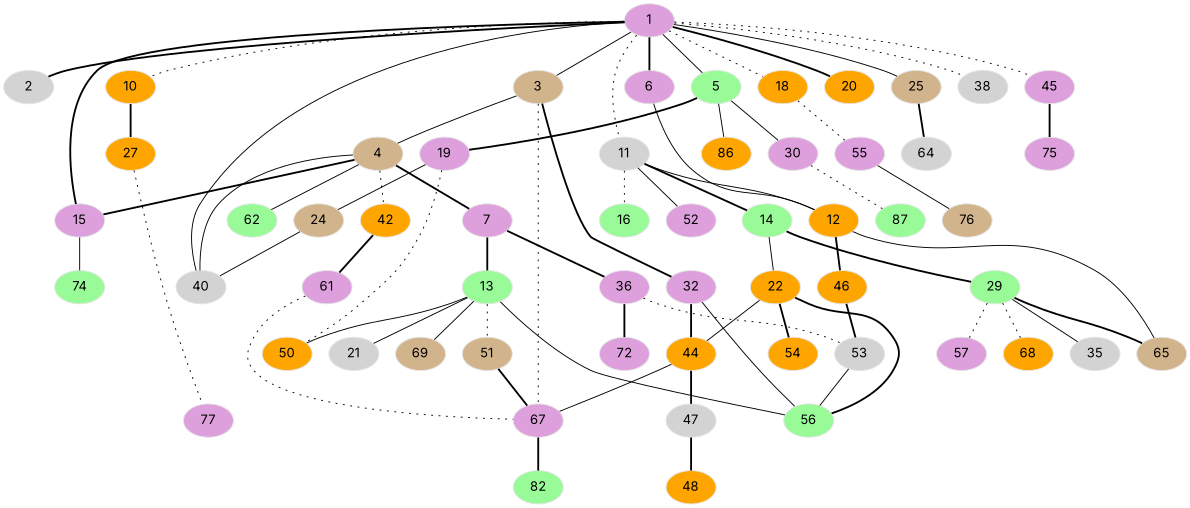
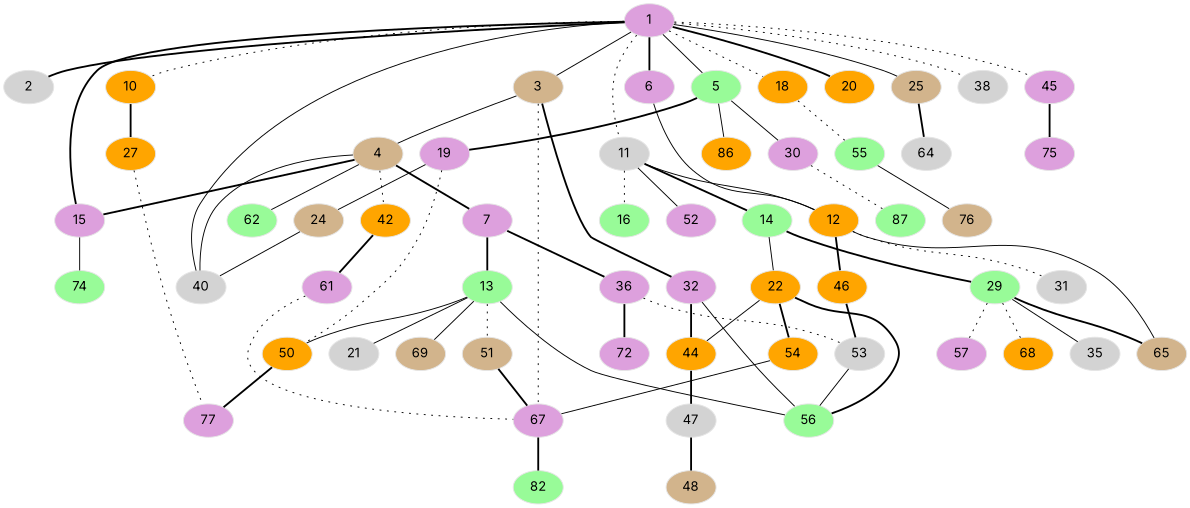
node "55": fillcolor plum -> palegreen
node "31": added
edge "50" -- "77": added
edge "44" -- "67": now "54" -- "67"
node "48": fillcolor orange -> tan
